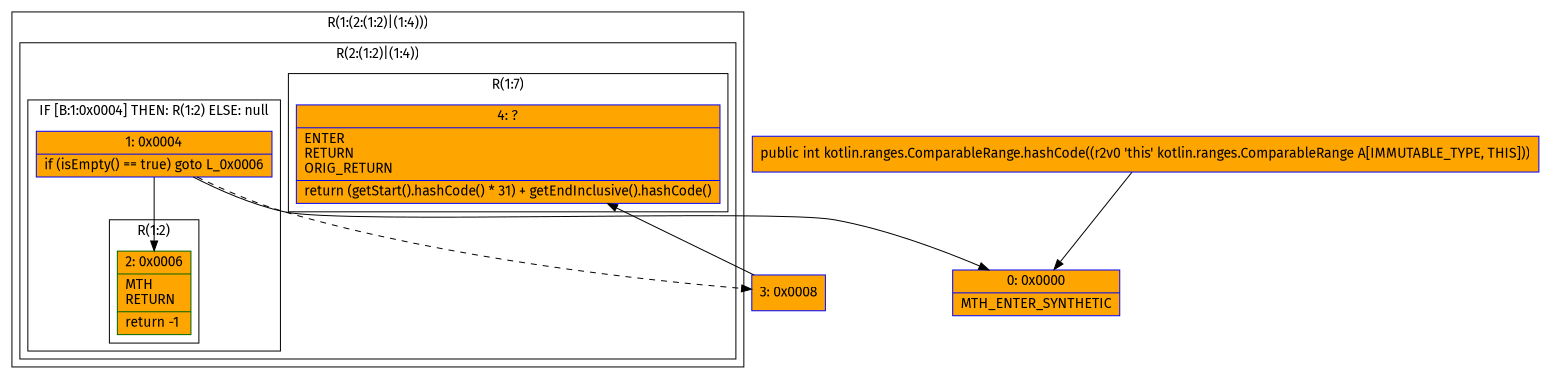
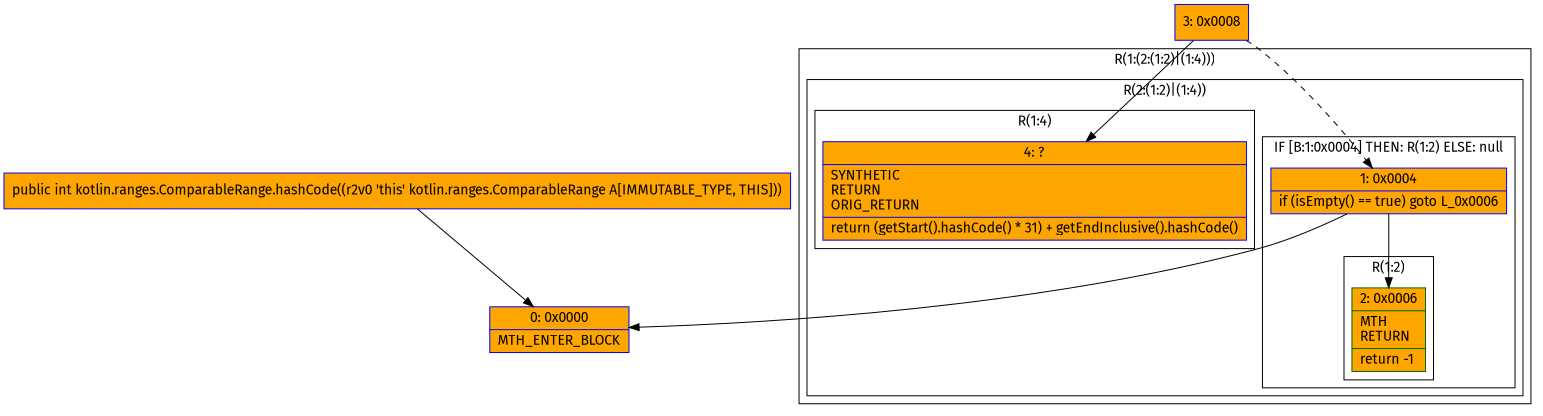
cluster "R(1:7)": label "R(1:7)" -> "R(1:4)"
node "4: ?": text "ENTER" -> "SYNTHETIC"
edge "1: 0x0004" -> "3: 0x0008": reversed
node "0: 0x0000": text "MTH_ENTER_SYNTHETIC" -> "MTH_ENTER_BLOCK"
